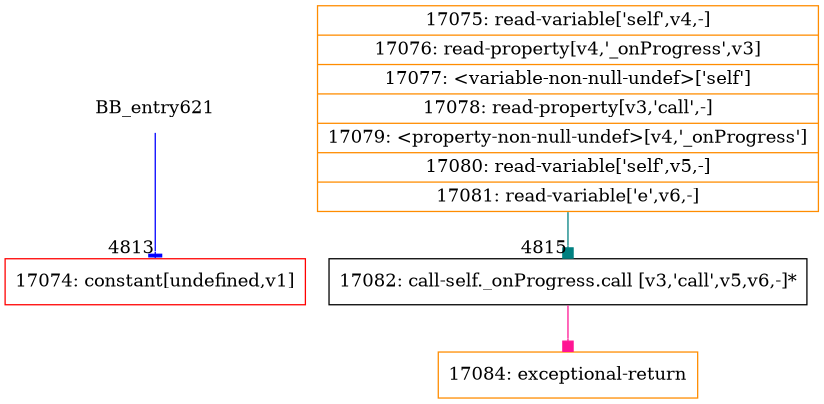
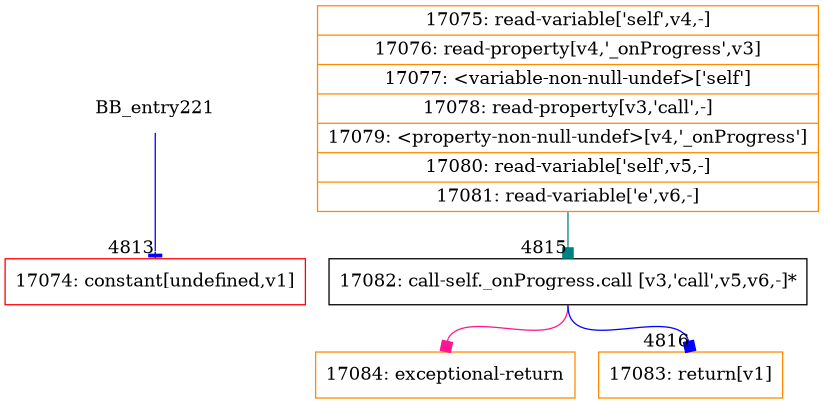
node "BB_entry621": label "BB_entry621" -> "BB_entry221"
node "17083: return[v1]": added
